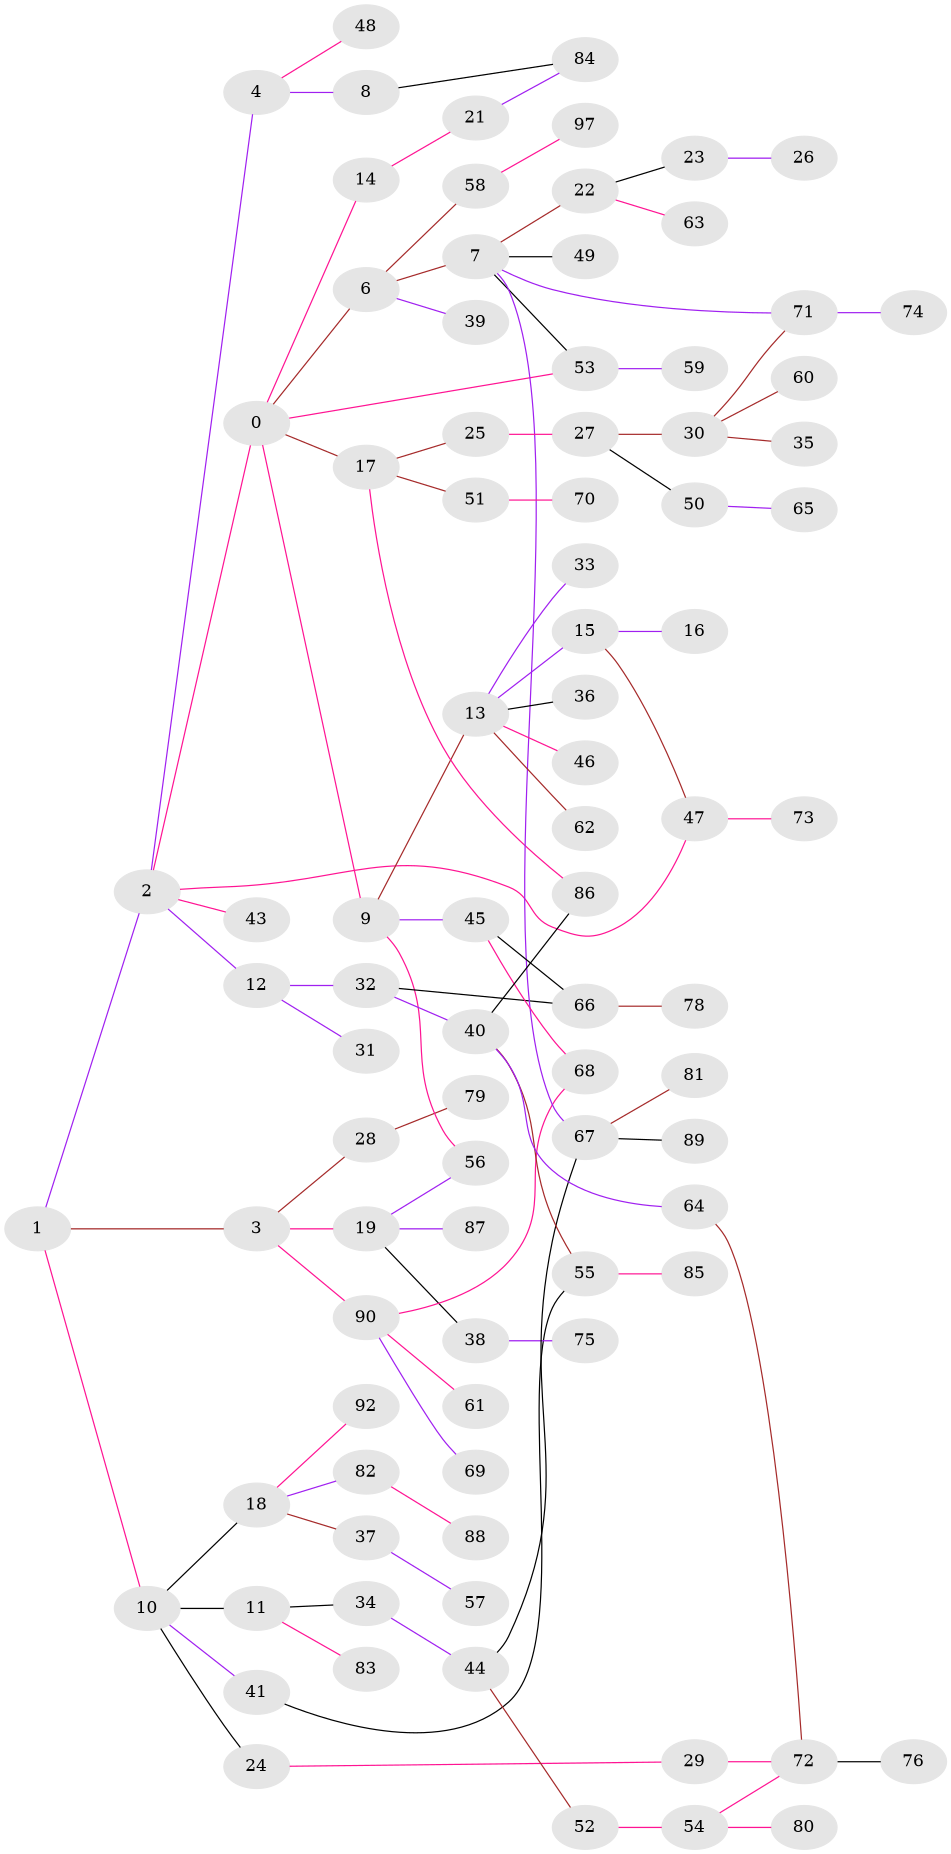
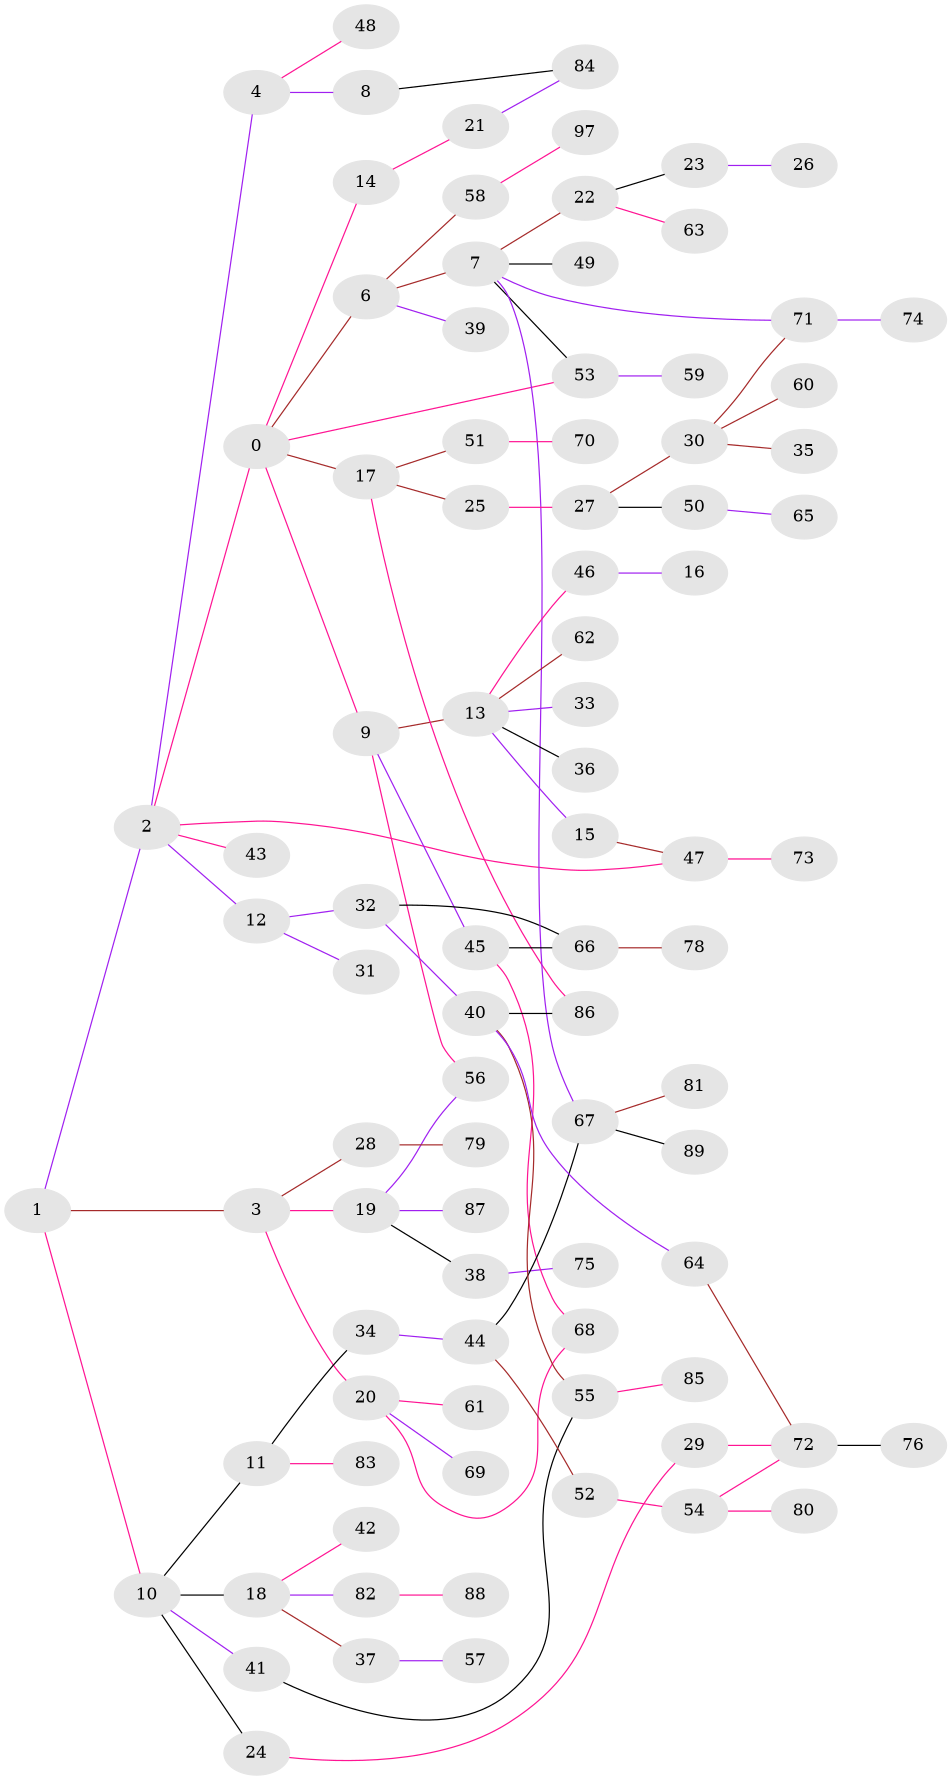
edge "15" -- "16": now "46" -- "16"
node "90": label "90" -> "20"
node "92": label "92" -> "42"
